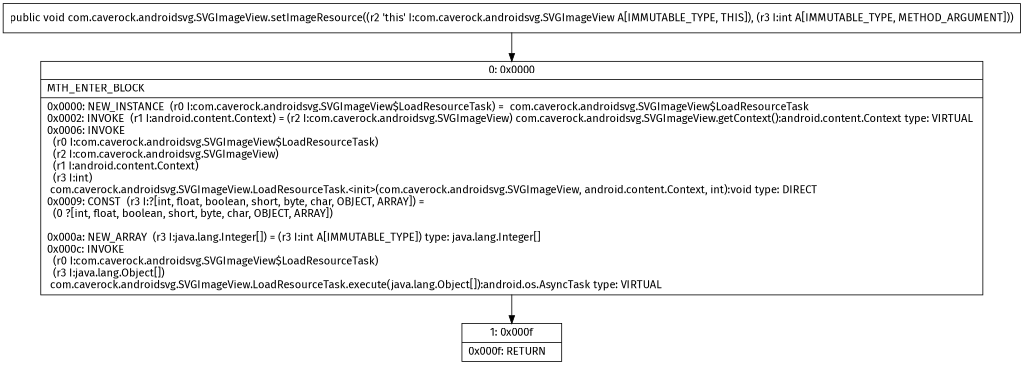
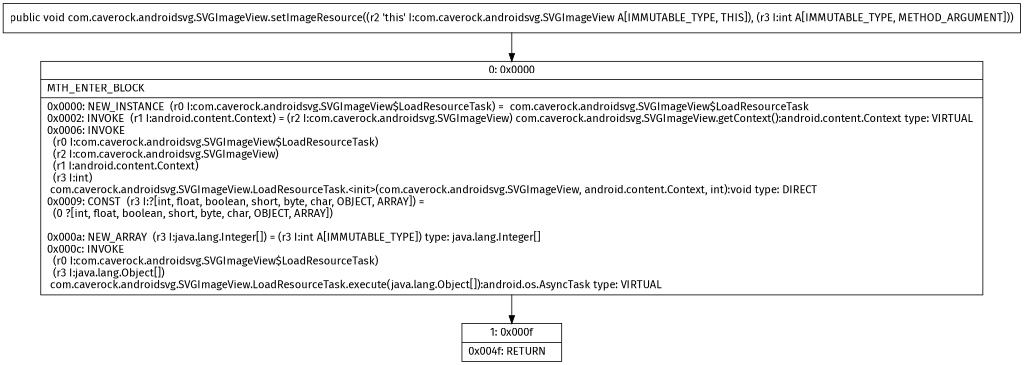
node "1: 0x000f": text "0x000f: RETURN" -> "0x004f: RETURN"
